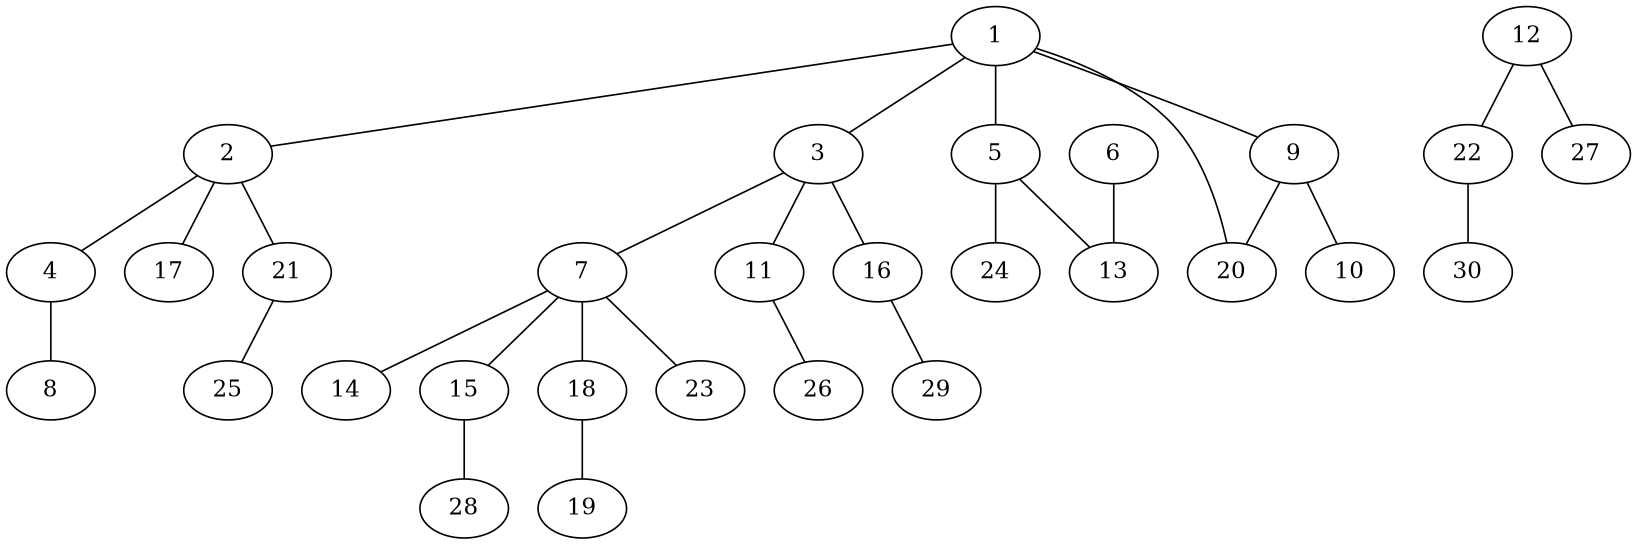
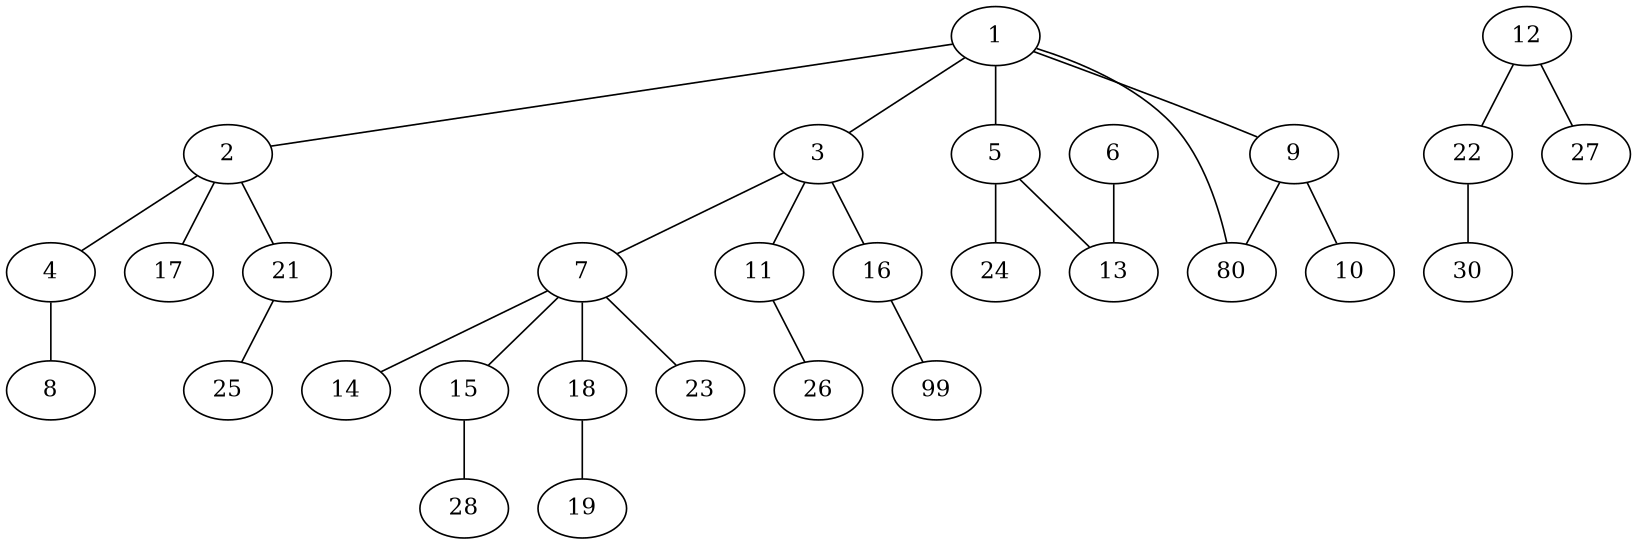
node "20": label "20" -> "80"
node "29": label "29" -> "99"
